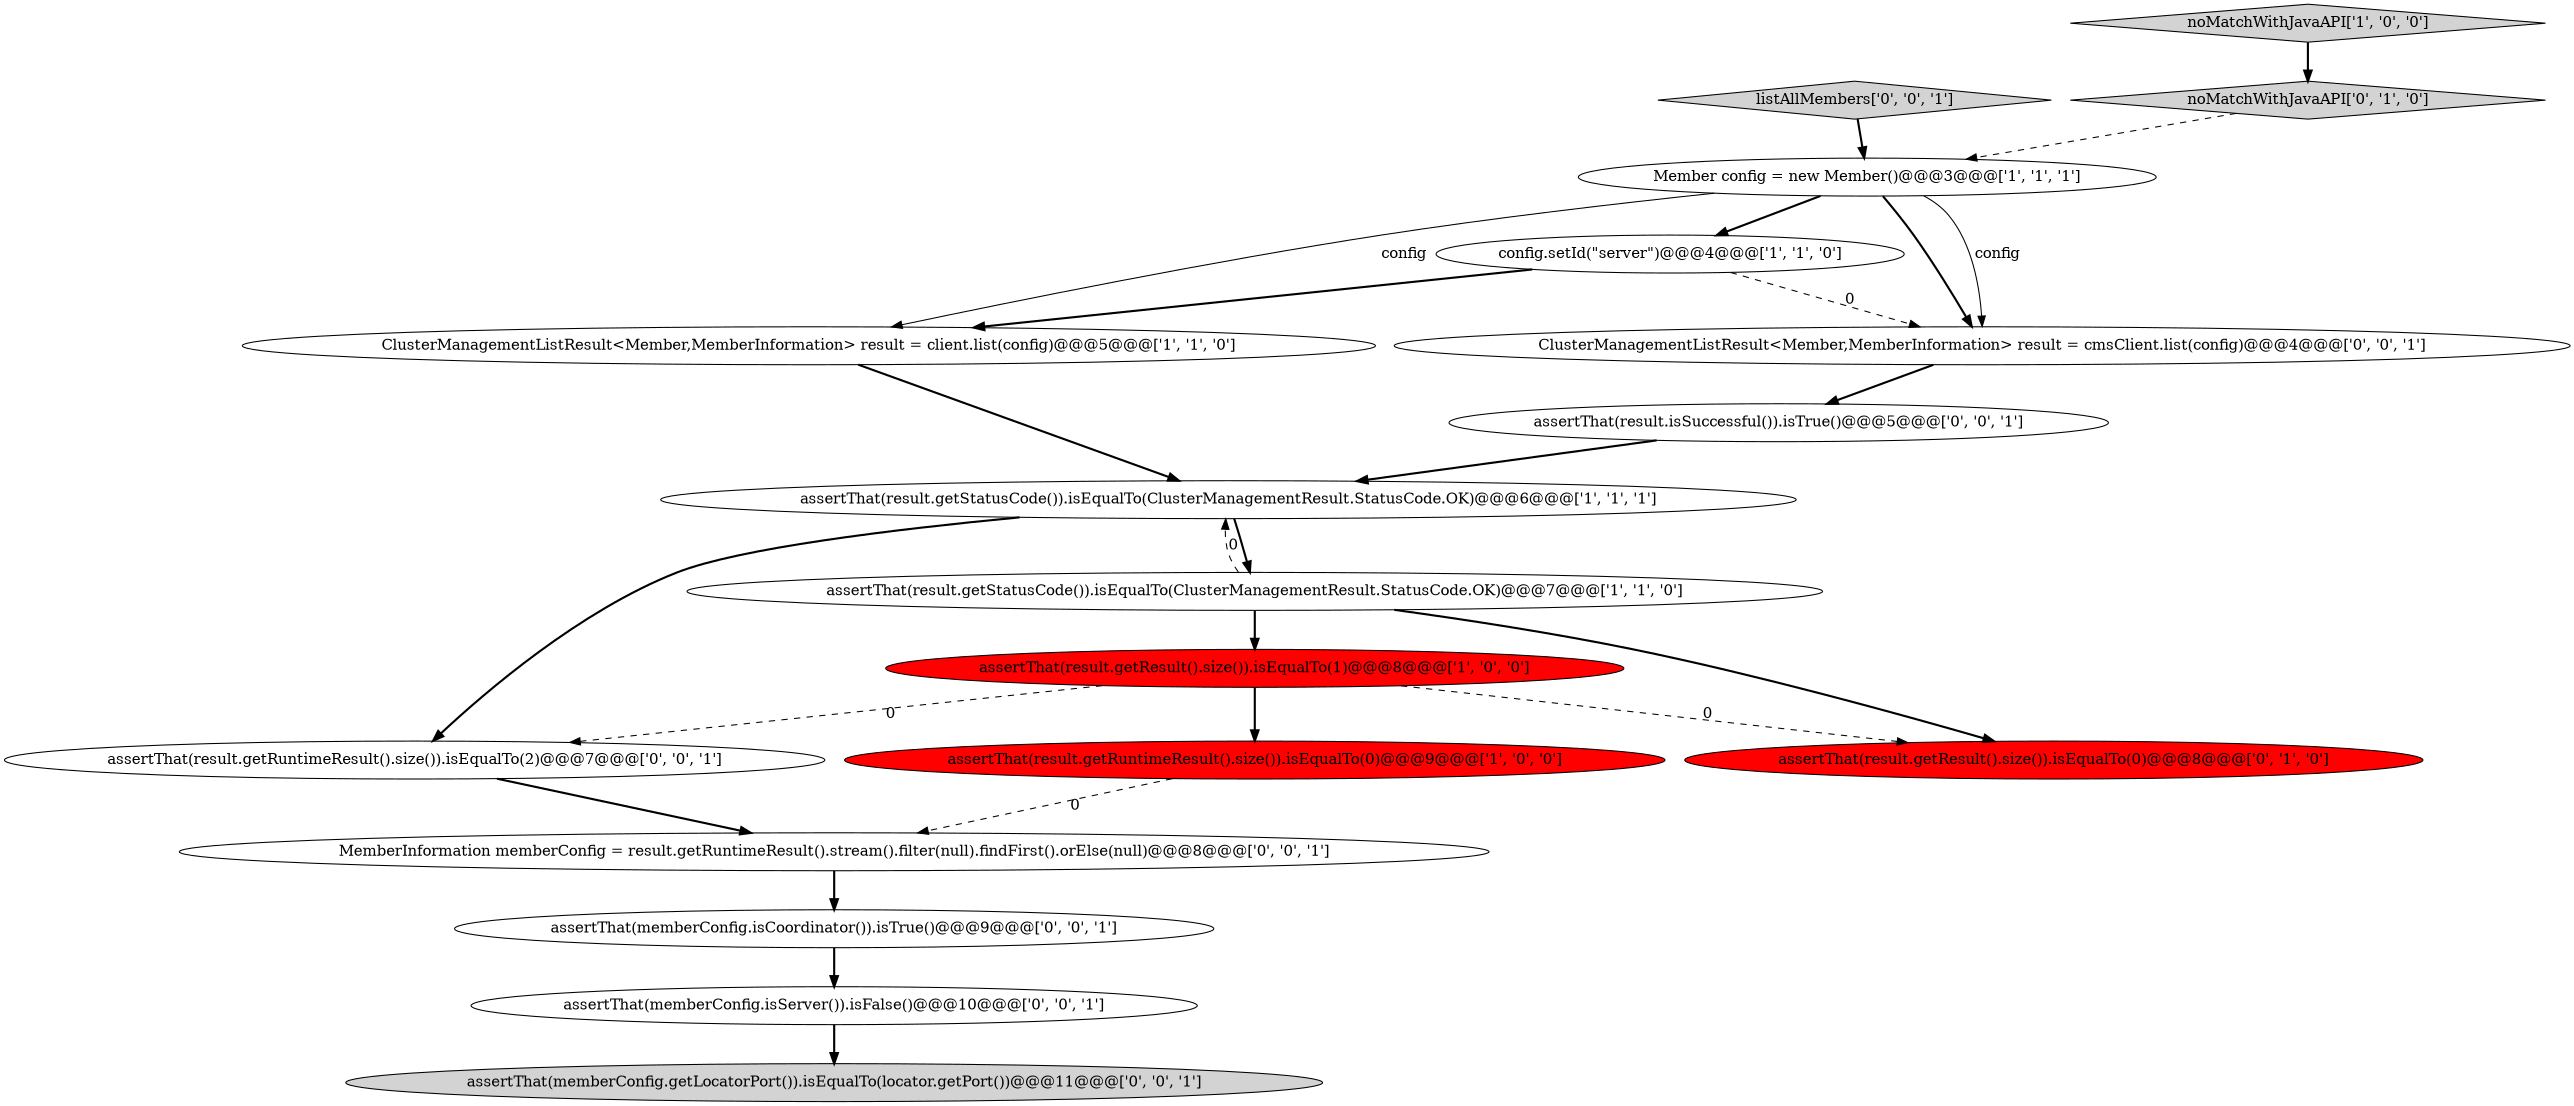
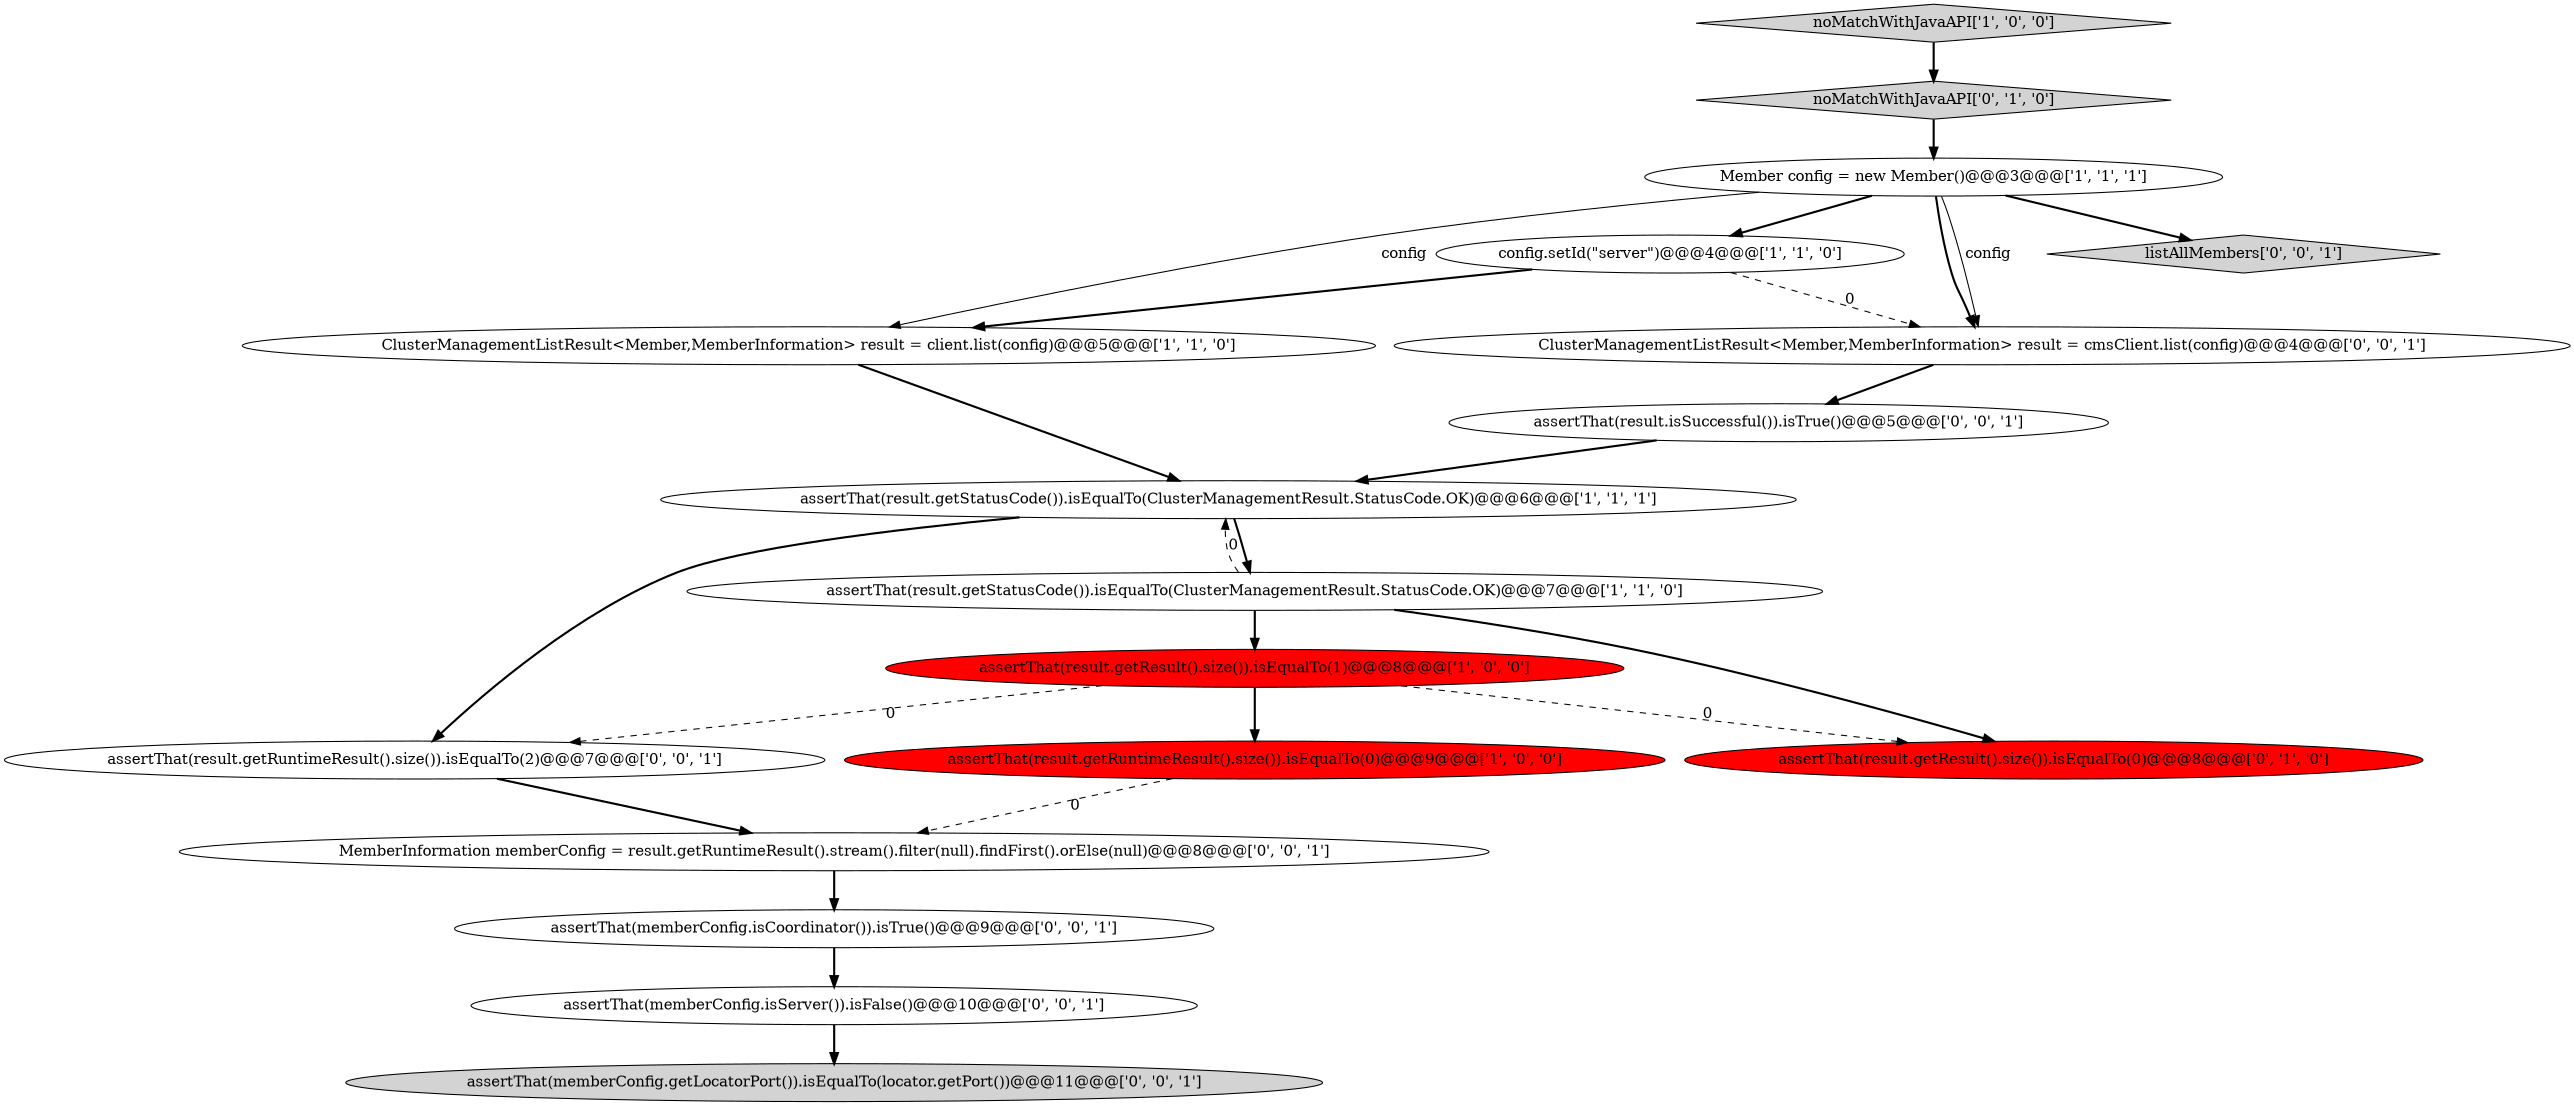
edge "listAllMembers['0', '0', '1']" -> "Member config = new Member()@@@3@@@['1', '1', '1']": reversed
edge "noMatchWithJavaAPI['0', '1', '0']" -> "Member config = new Member()@@@3@@@['1', '1', '1']": style dashed -> bold
